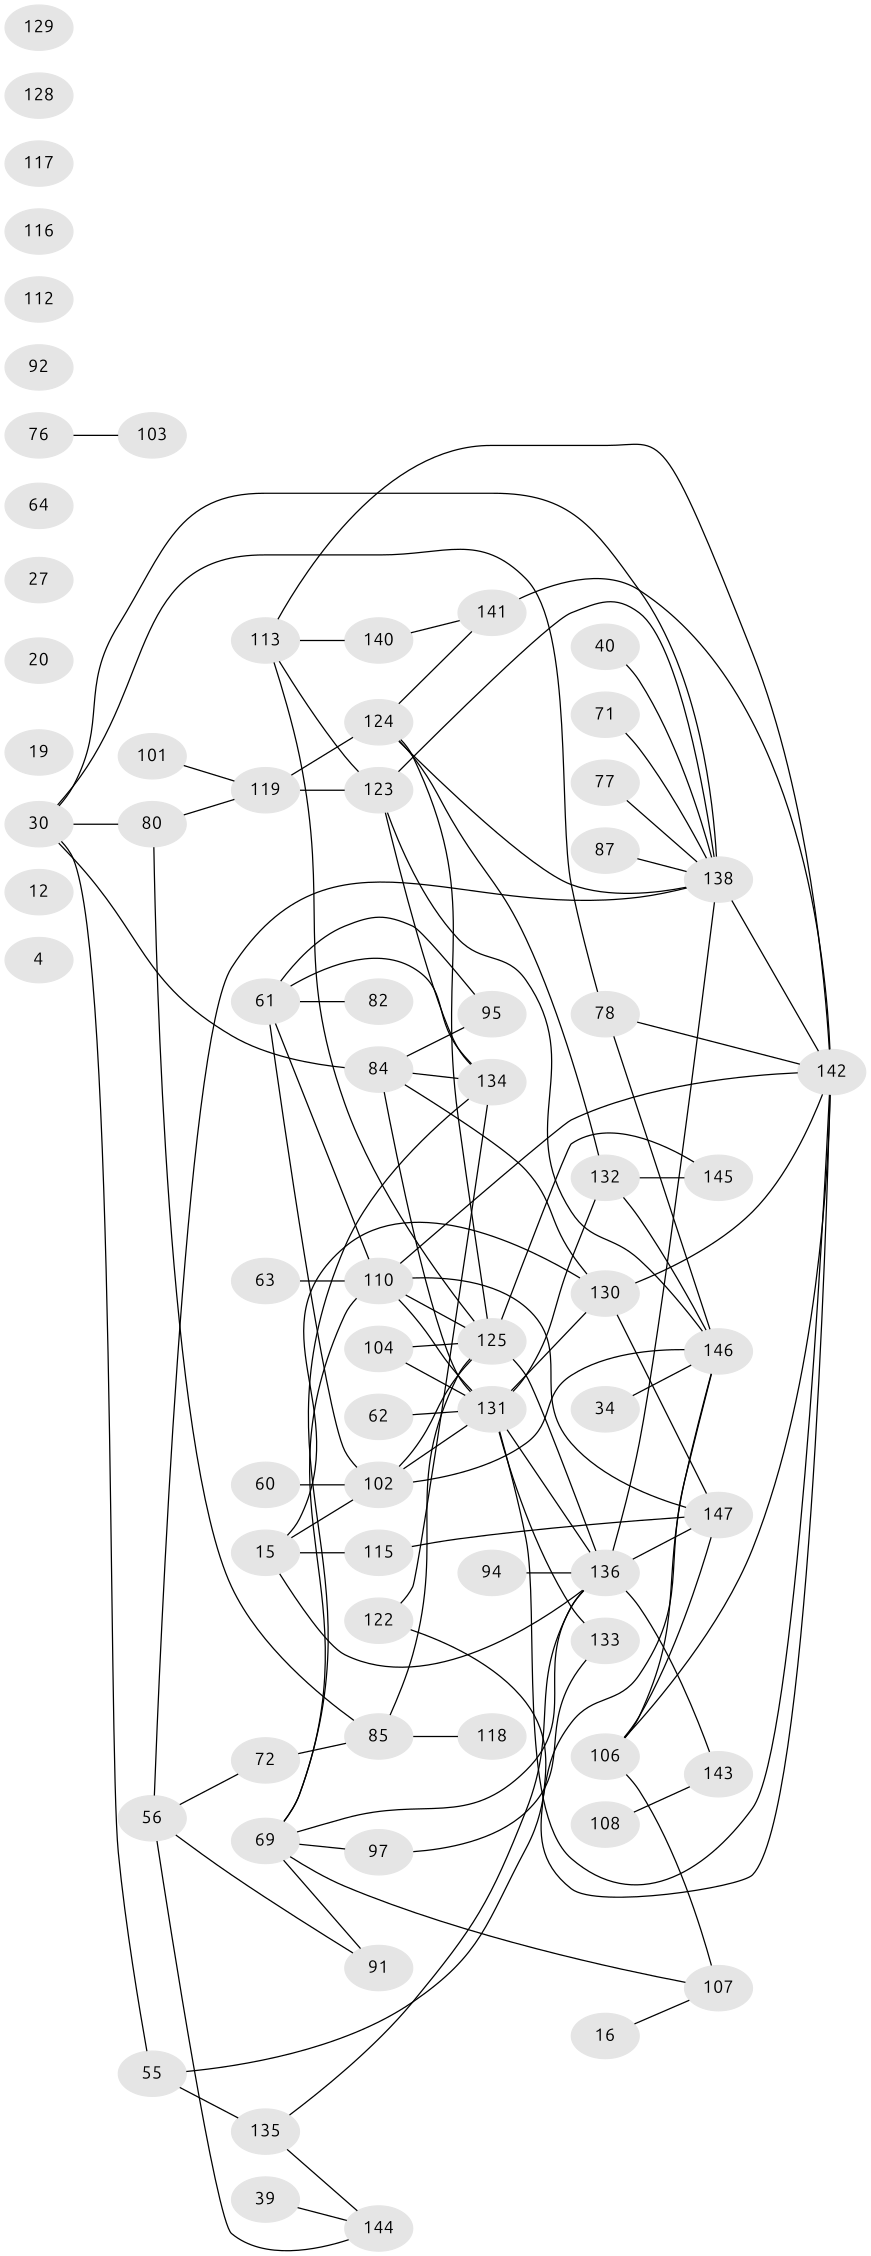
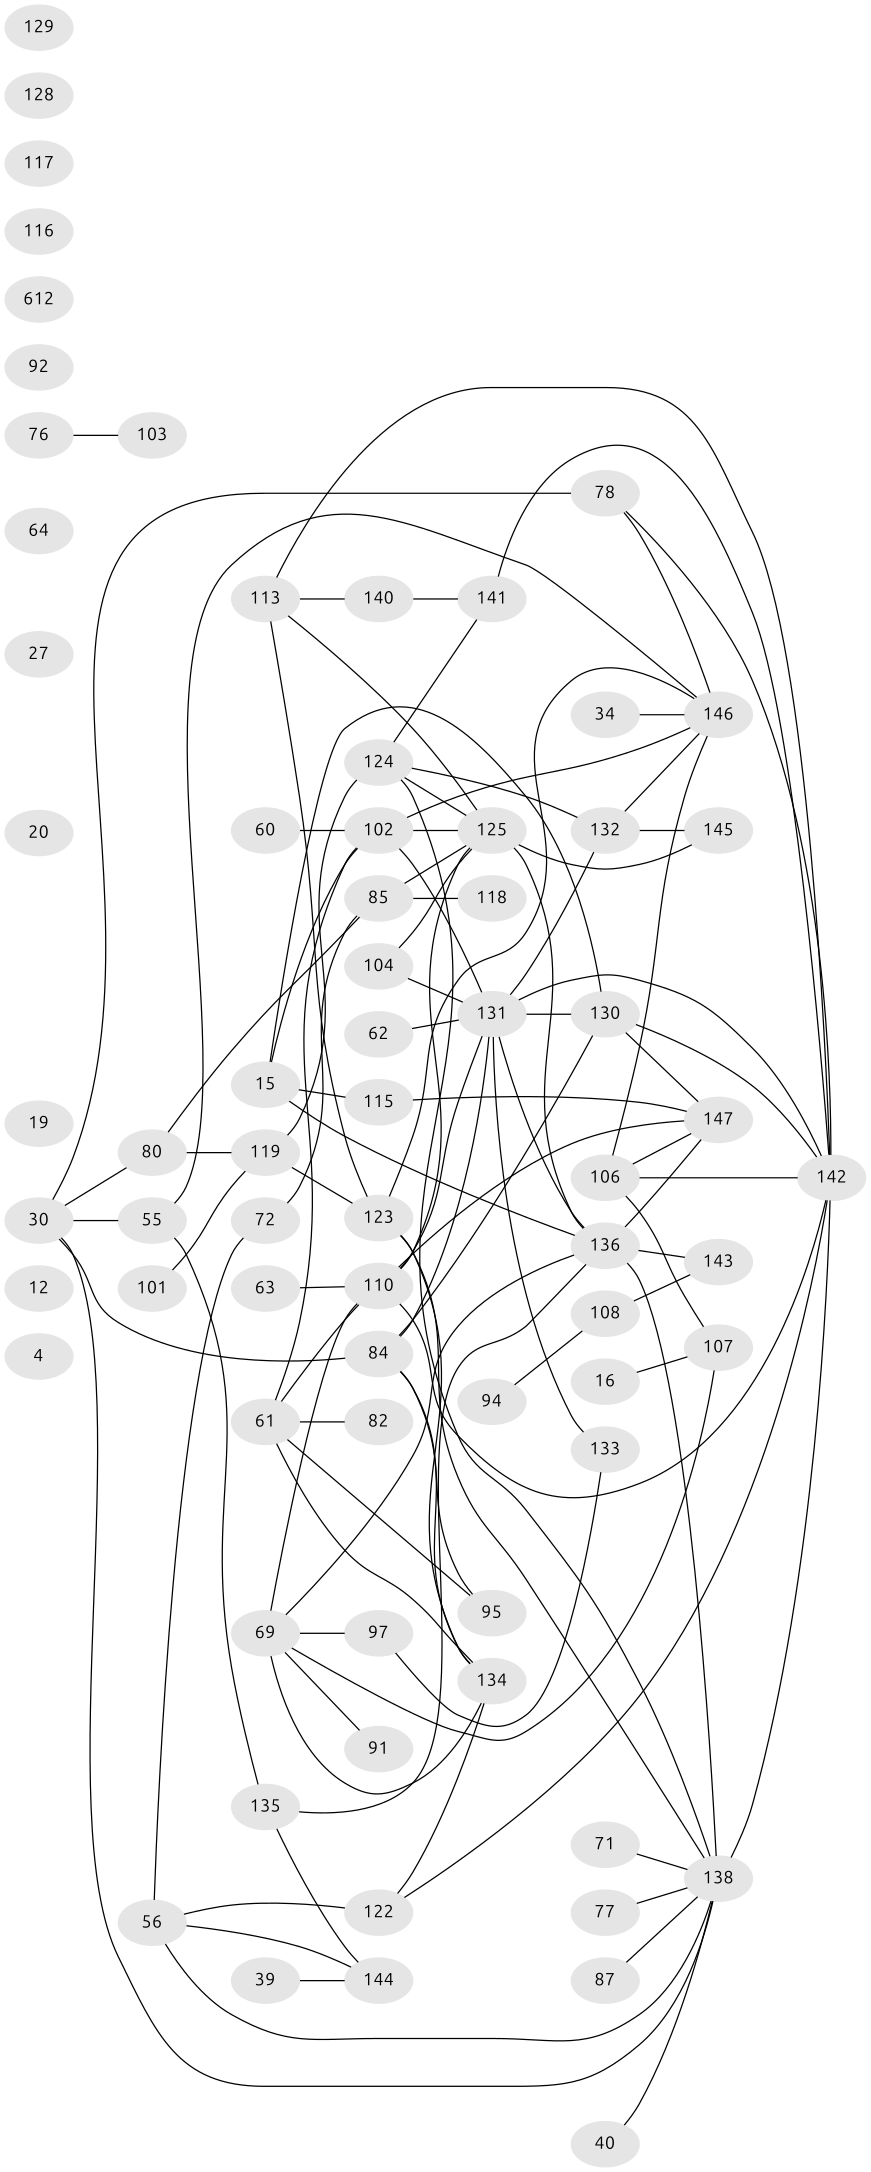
node "112": label "112" -> "612"
edge "94" -- "136": now "94" -- "108"
edge "56" -- "91": now "56" -- "122"
